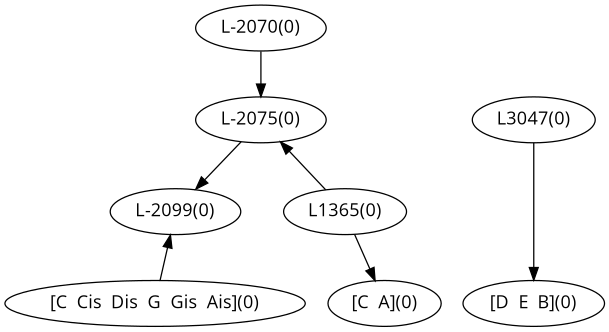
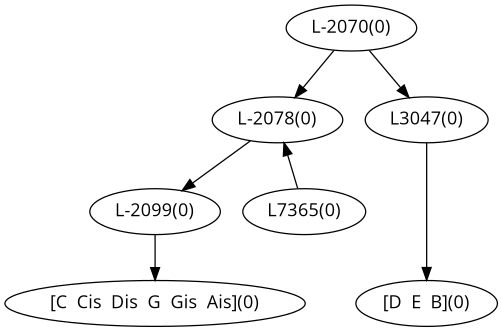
edge "L-2070(0)" -> "L3047(0)": added
node "L-2075(0)": label "L-2075(0)" -> "L-2078(0)"
node "L1365(0)": label "L1365(0)" -> "L7365(0)"
edge "[C  Cis  Dis  G  Gis  Ais](0)" -> "L-2099(0)": reversed
node "[C  A](0)": removed
